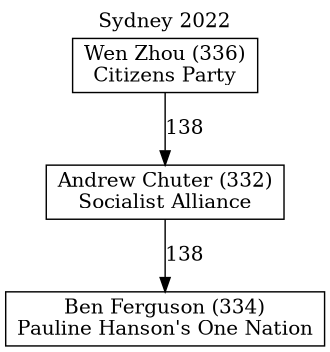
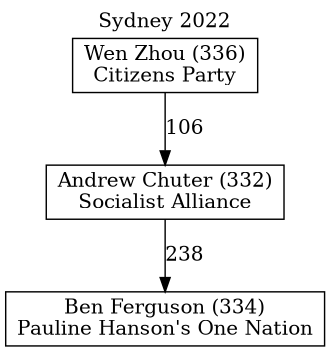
edge "Wen Zhou (336) Citizens Party" -> "Andrew Chuter (332) Socialist Alliance": label "138" -> "106"
edge "Andrew Chuter (332) Socialist Alliance" -> "Ben Ferguson (334) Pauline Hanson's One Nation": label "138" -> "238"
